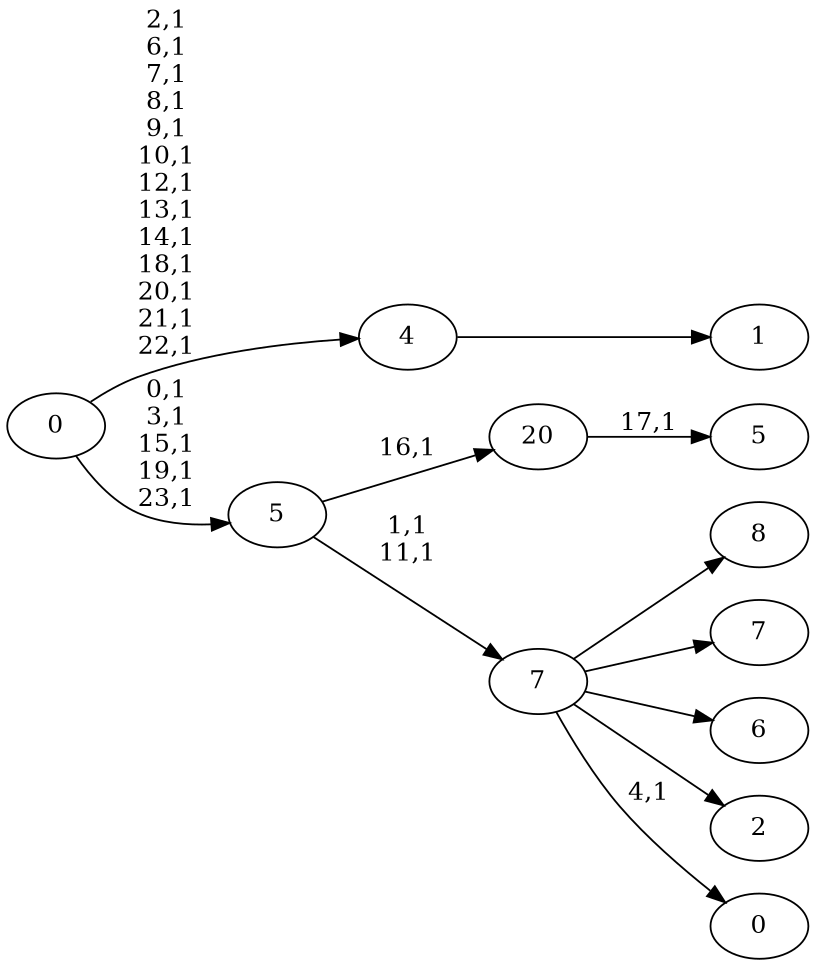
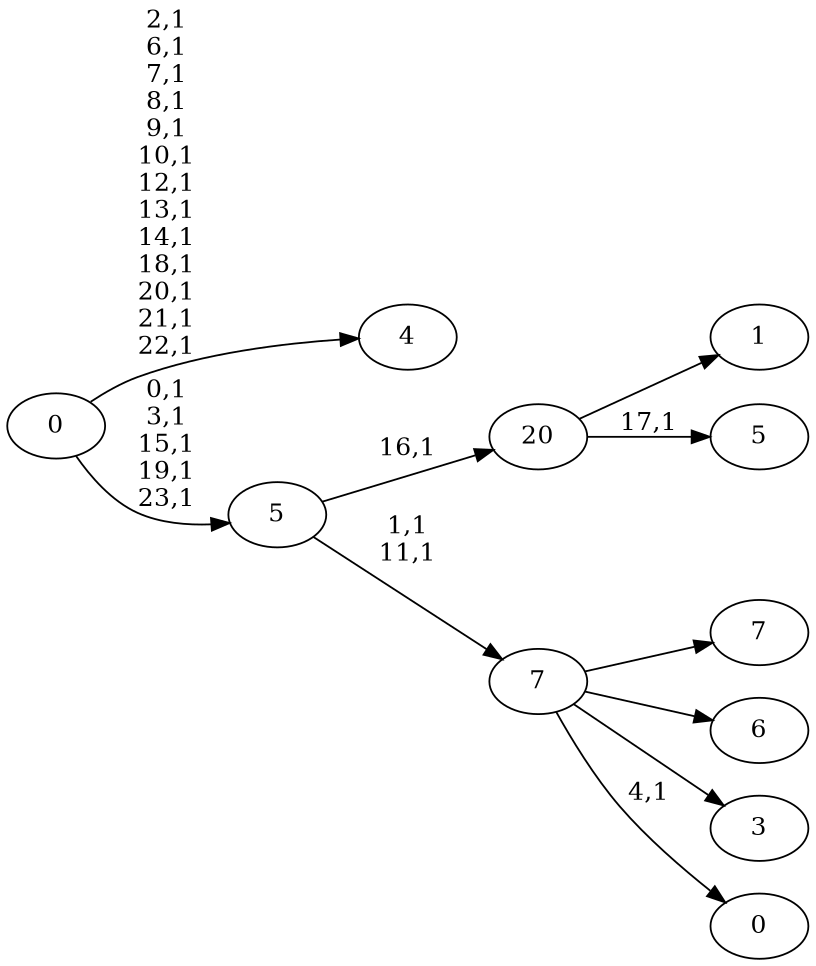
edge "4" -> "1": now "20" -> "1"
node "8": removed
node "2": label "2" -> "3"
